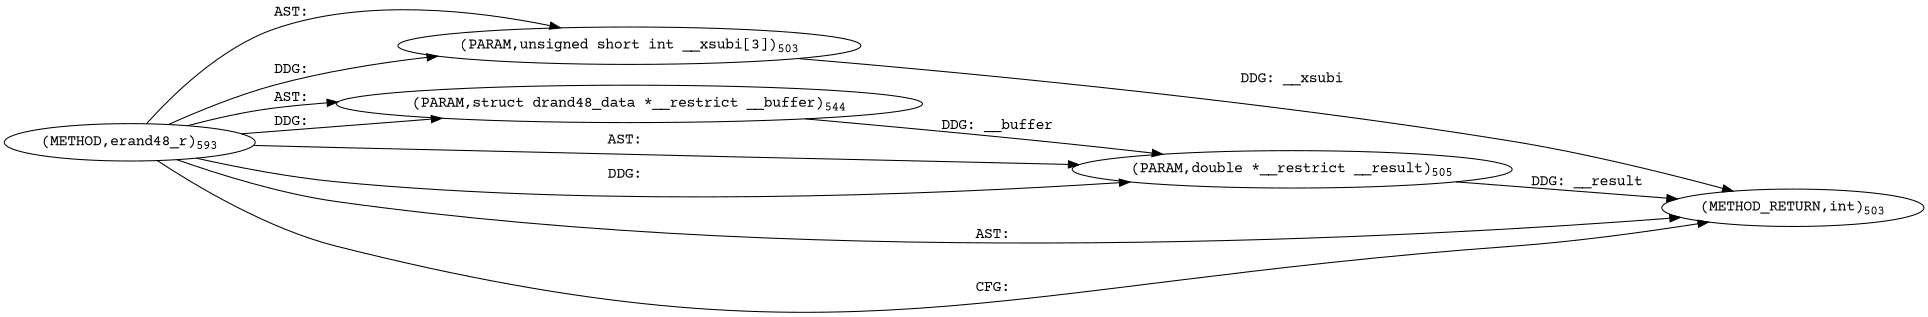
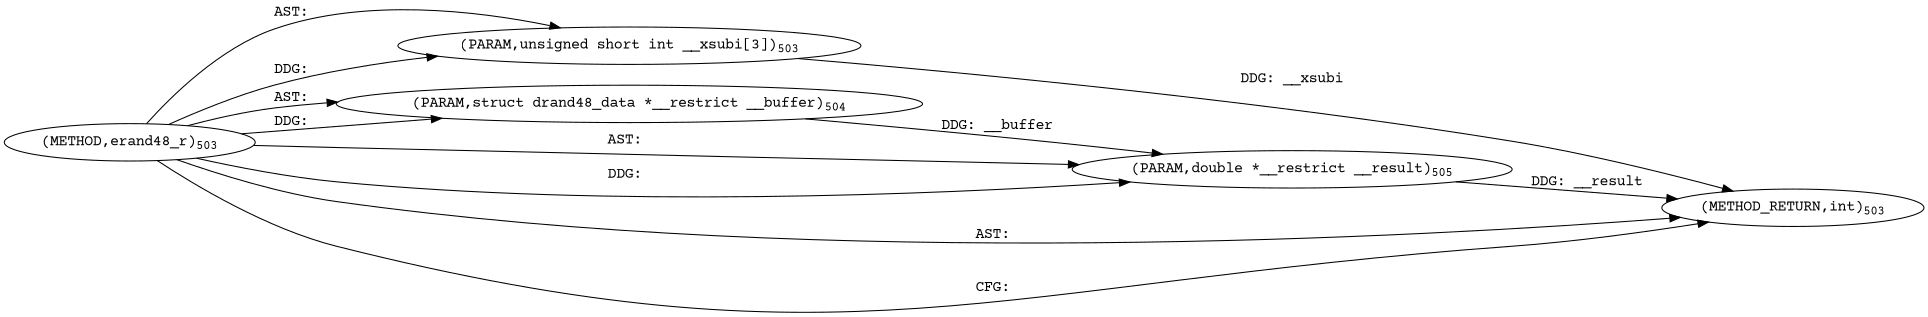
node "(PARAM,struct drand48_data *__restrict __buffer)": text "544" -> "504"
node "(METHOD,erand48_r)": text "593" -> "503"
